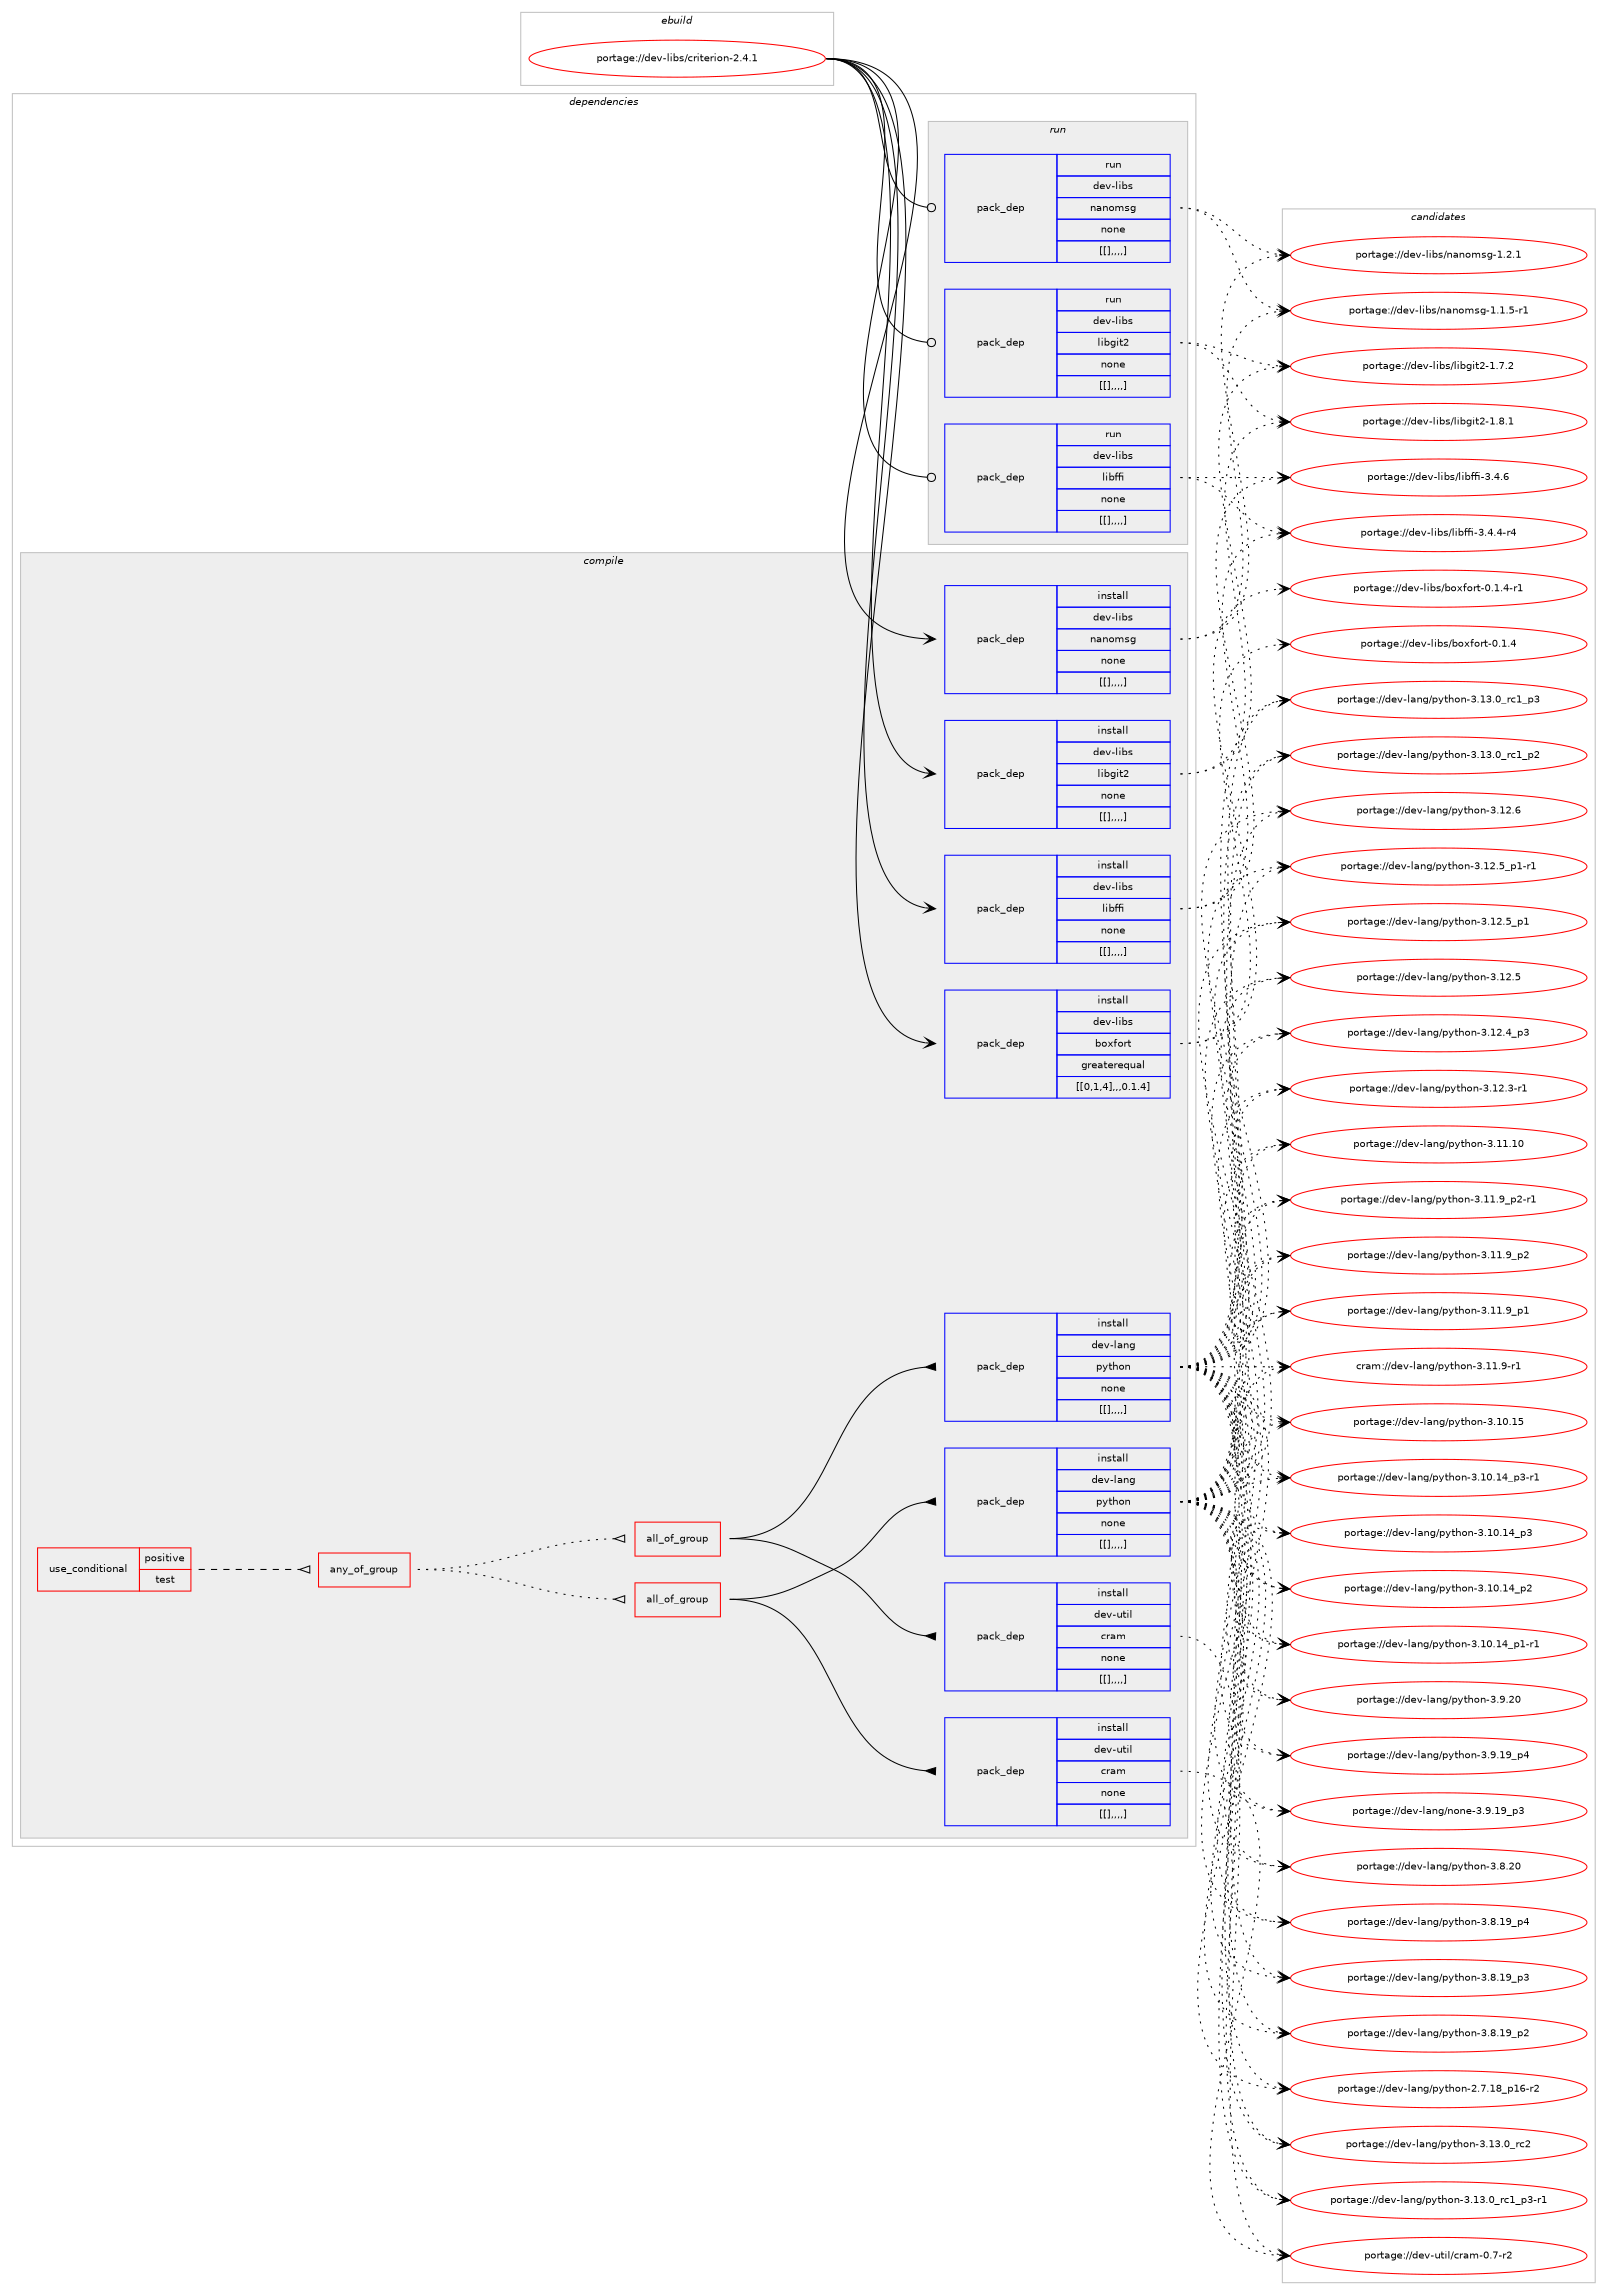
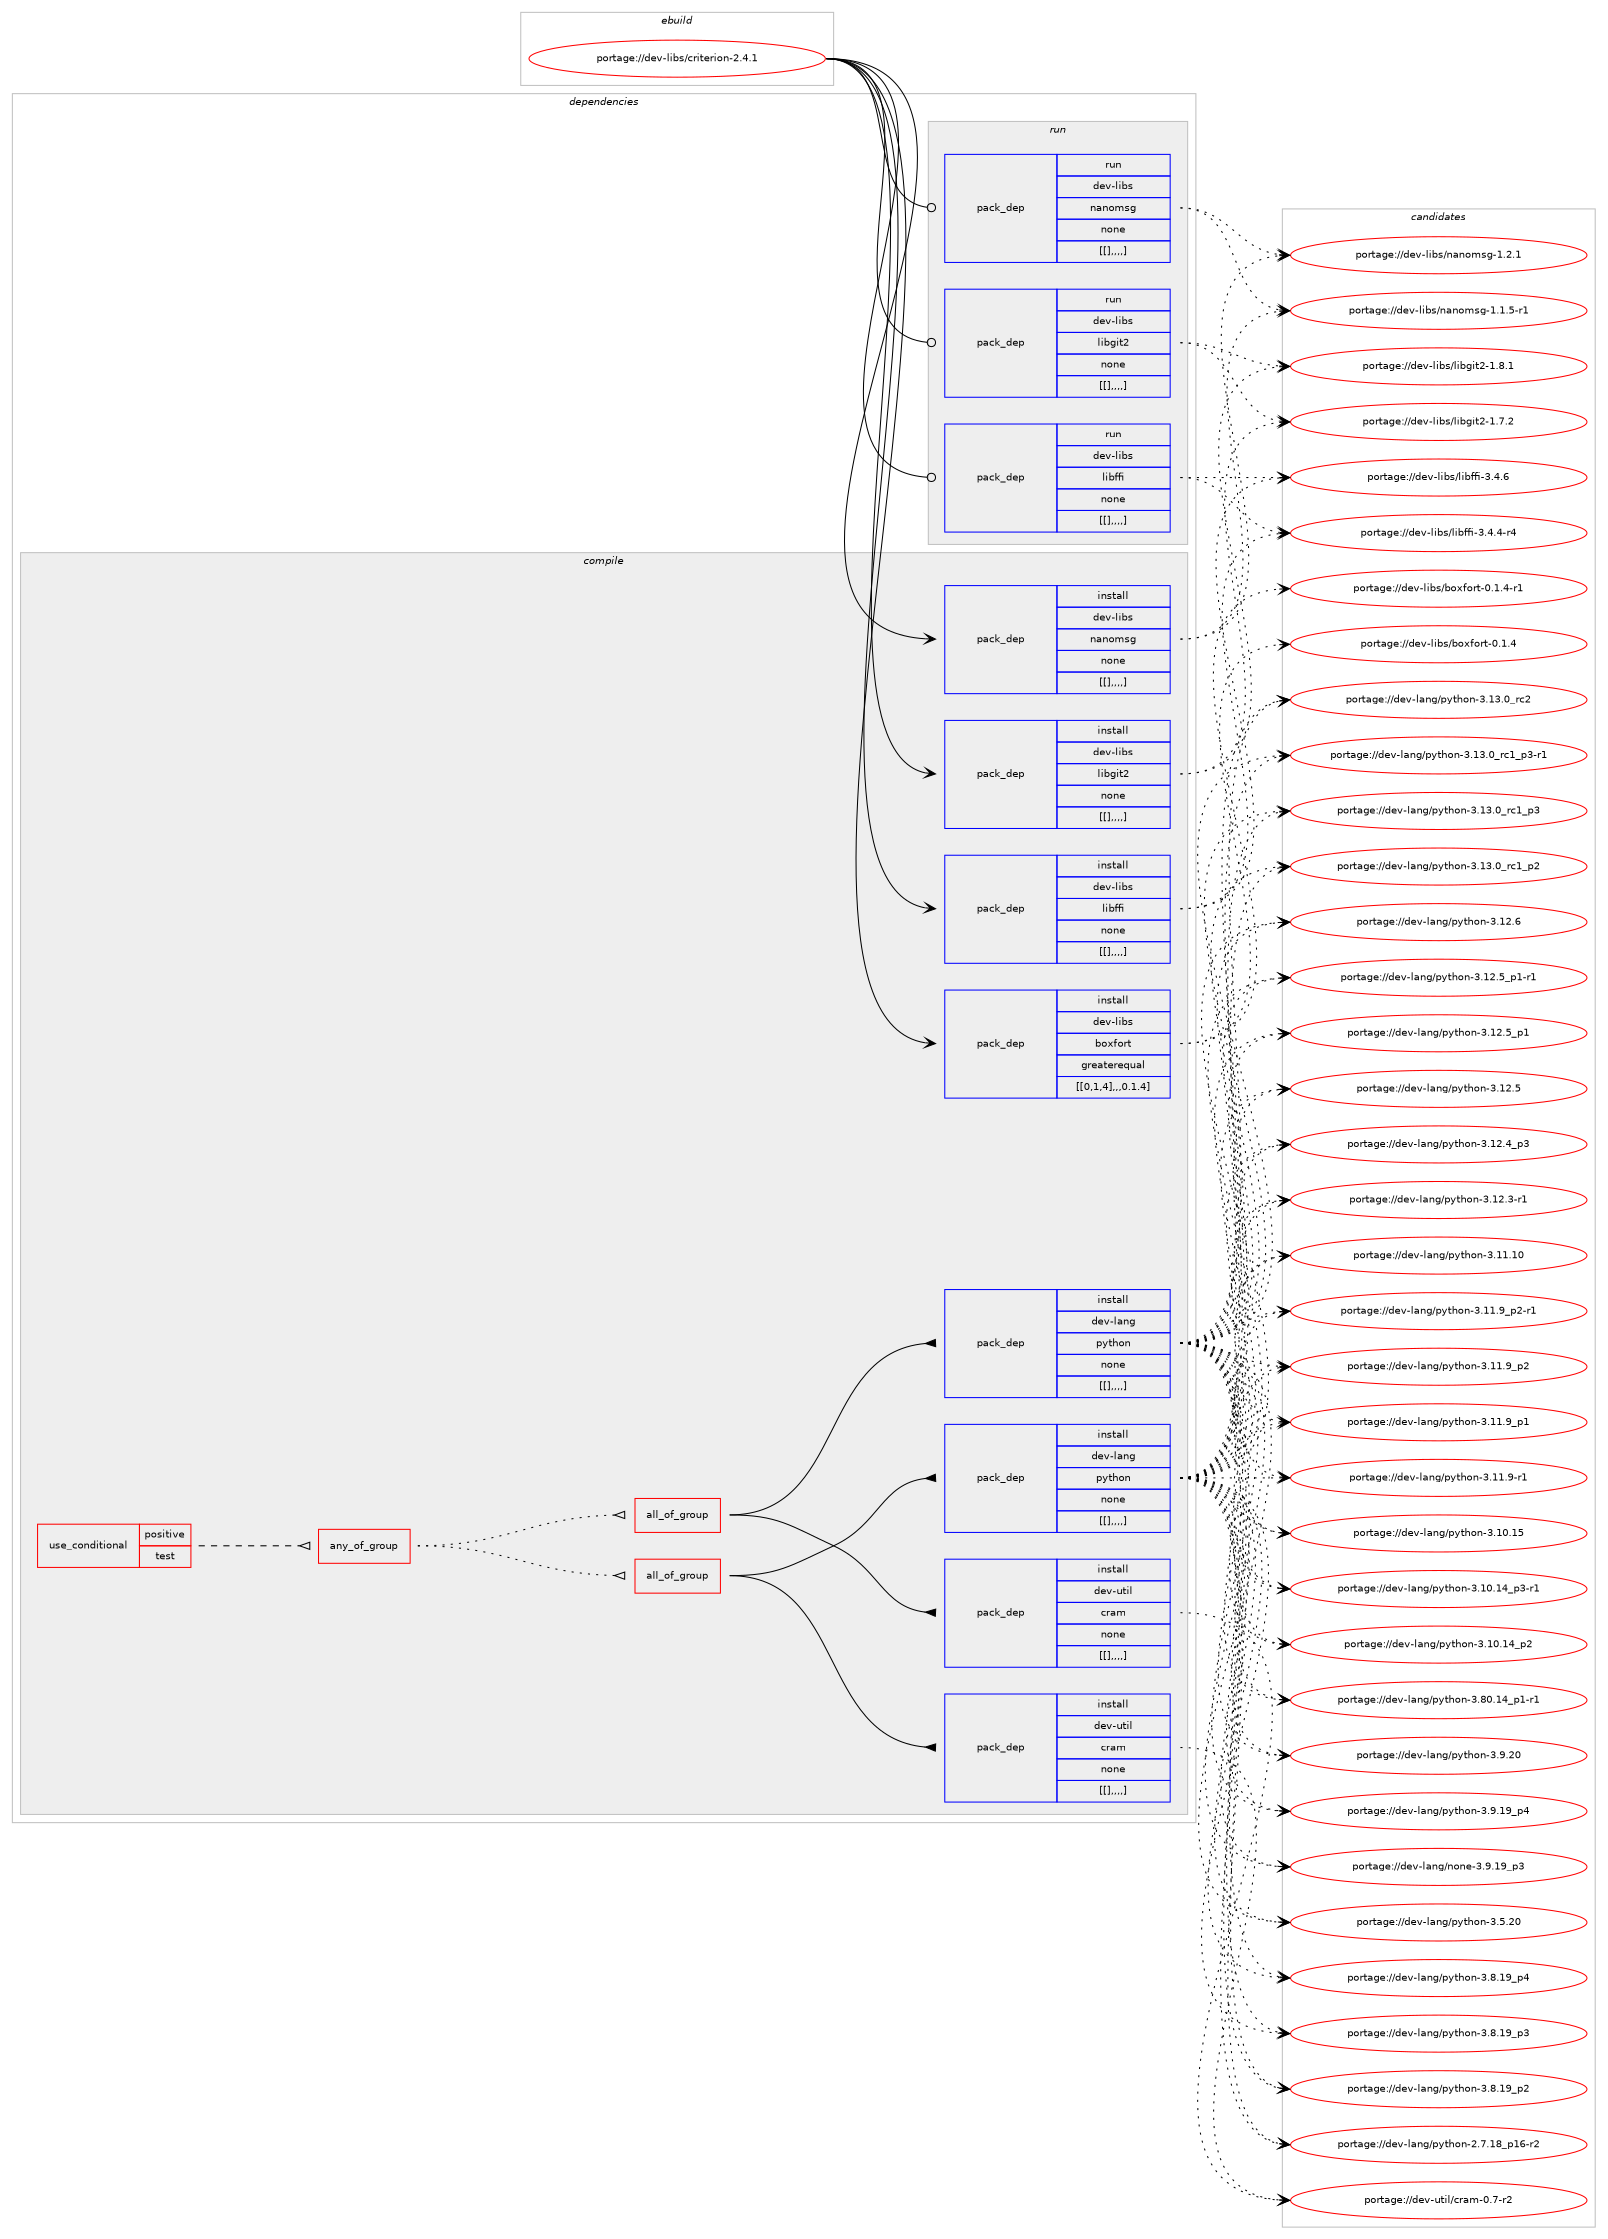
node "cram://dev-lang/python-3.11.9-r1": label "cram://dev-lang/python-3.11.9-r1" -> "portage://dev-lang/python-3.11.9-r1"
node "portage://dev-lang/python-3.10.14_p3": removed
node "portage://dev-lang/python-3.10.14_p1-r1": label "portage://dev-lang/python-3.10.14_p1-r1" -> "portage://dev-lang/python-3.80.14_p1-r1"
node "portage://dev-lang/python-3.8.20": label "portage://dev-lang/python-3.8.20" -> "portage://dev-lang/python-3.5.20"
